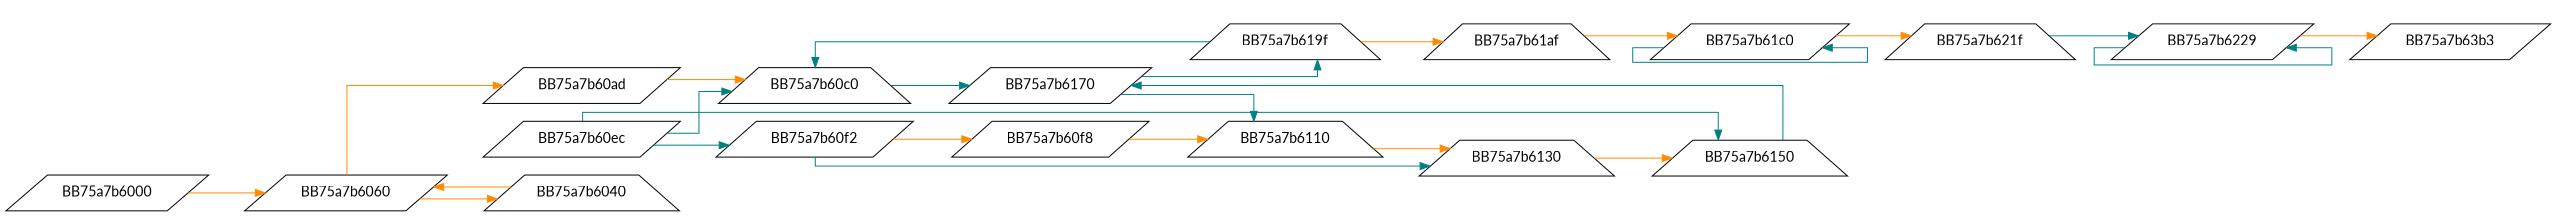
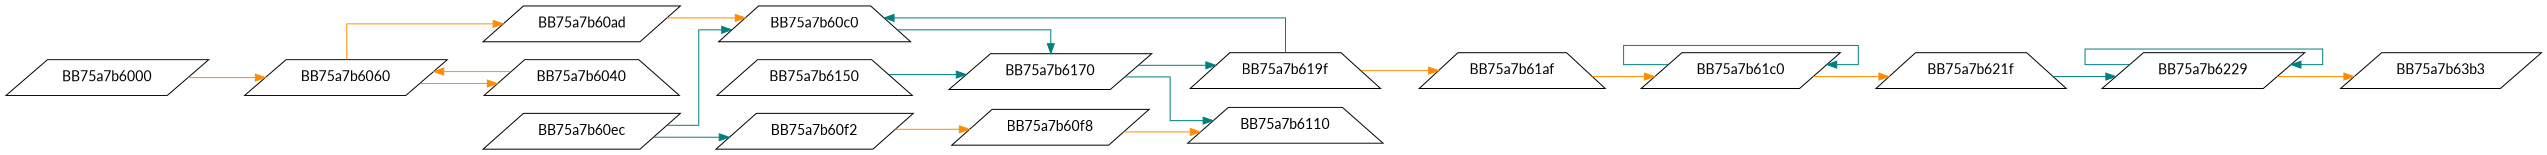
edge "BB75a7b60ec" -> "BB75a7b6150": removed
node "BB75a7b6130": removed
